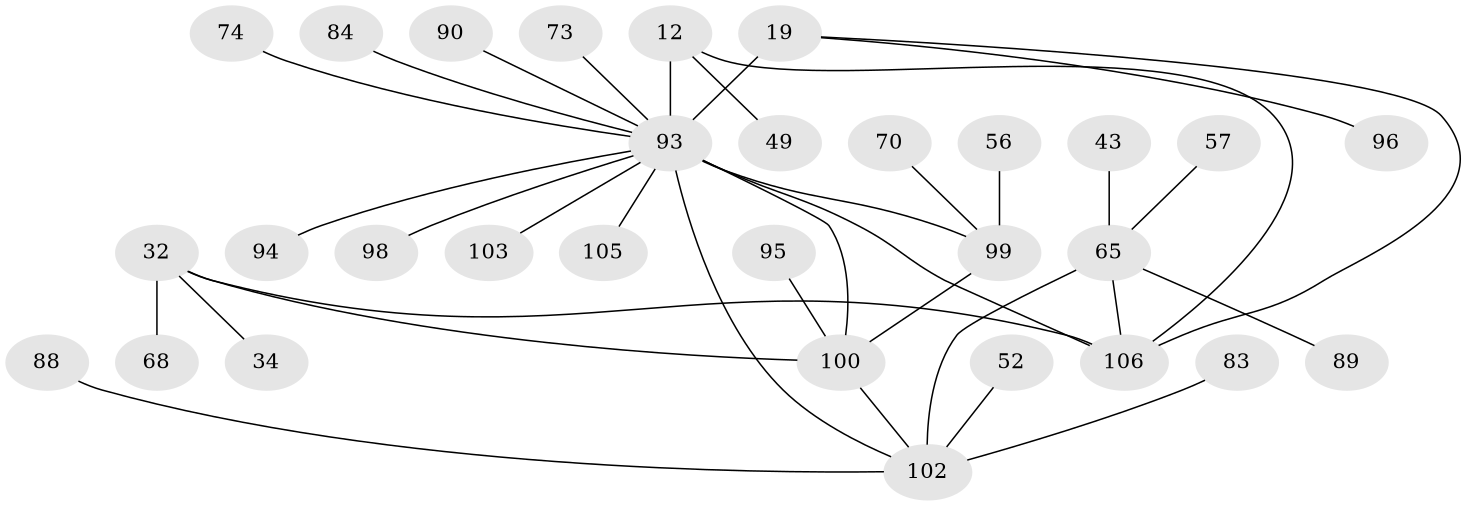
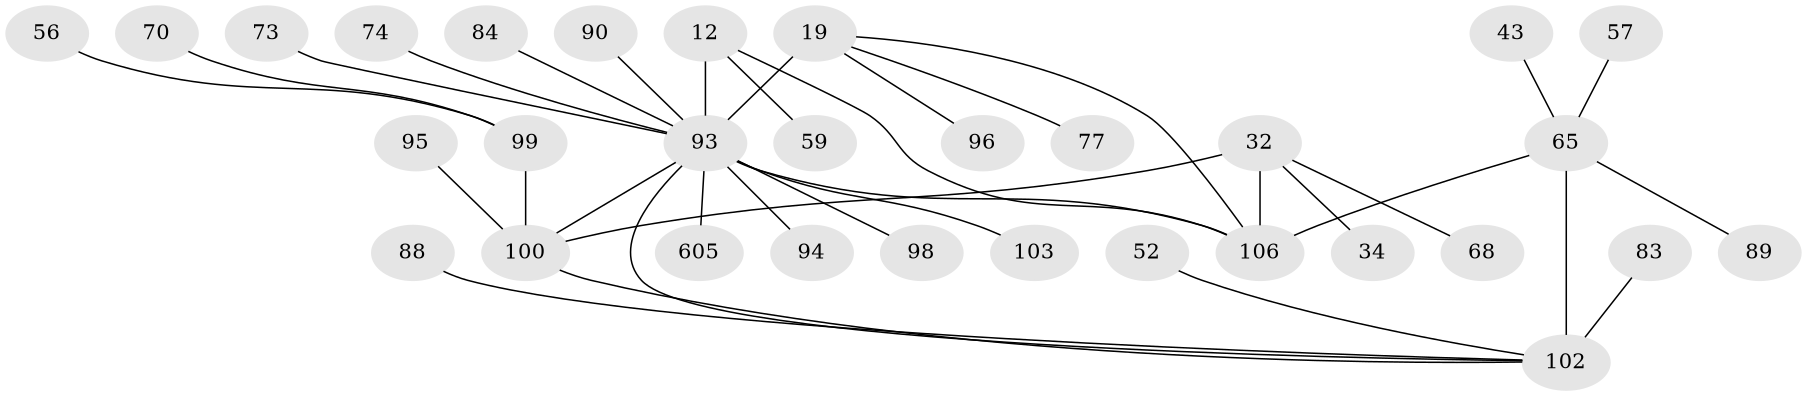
node "49": label "49" -> "59"
node "77": added
edge "93" -- "99": removed
node "105": label "105" -> "605"
